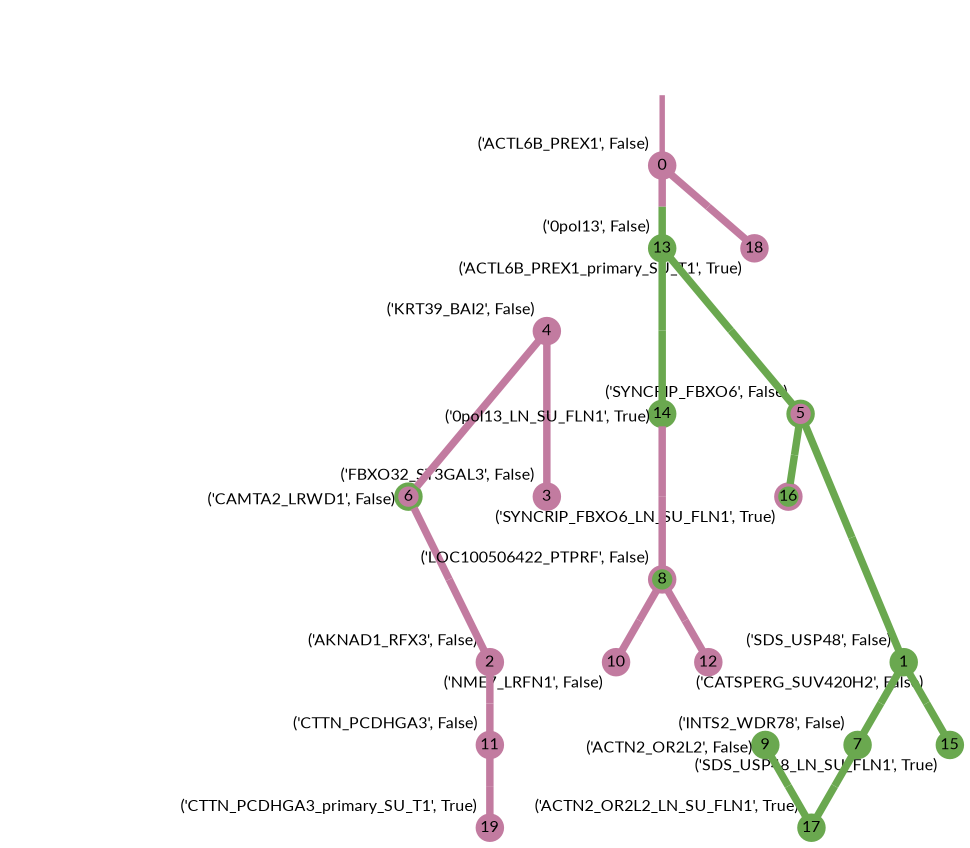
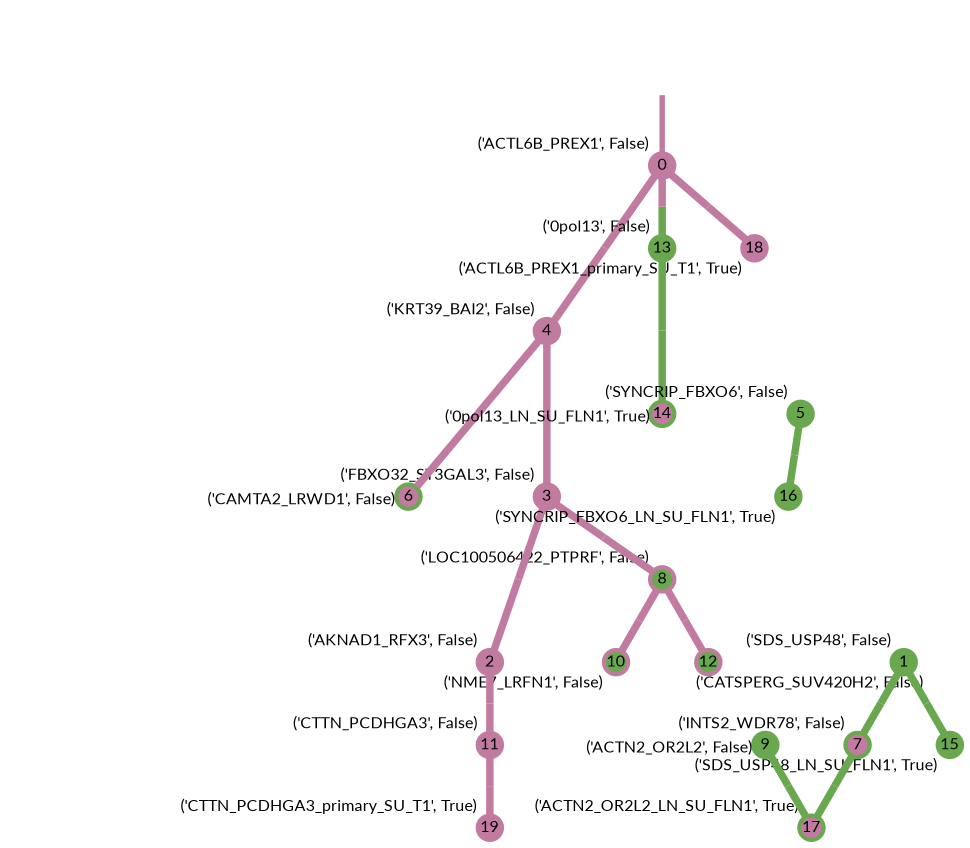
edge "0 ('ACTL6B_PREX1', False)" -> "4 ('KRT39_BAI2', False)": added
edge "13 ('0pol13', False)" -> "5 ('SYNCRIP_FBXO6', False)": removed
node "14 ('0pol13_LN_SU_FLN1', True)": fillcolor #6aa84fff -> #c27ba0ff
node "5 ('SYNCRIP_FBXO6', False)": fillcolor #c27ba0ff -> #6aa84fff
edge "14 ('0pol13_LN_SU_FLN1', True)" -> "8 ('LOC100506422_PTPRF', False)": now "3 ('FBXO32_ST3GAL3', False)" -> "8 ('LOC100506422_PTPRF', False)"
node "16 ('SYNCRIP_FBXO6_LN_SU_FLN1', True)": color #c27ba0ff -> #6aa84fff
edge "5 ('SYNCRIP_FBXO6', False)" -> "1 ('SDS_USP48', False)": removed
edge "6 ('CAMTA2_LRWD1', False)" -> "2 ('AKNAD1_RFX3', False)": now "3 ('FBXO32_ST3GAL3', False)" -> "2 ('AKNAD1_RFX3', False)"
node "10 ('NME7_LRFN1', False)": fillcolor #c27ba0ff -> #6aa84fff
node "12 ('CATSPERG_SUV420H2', False)": fillcolor #c27ba0ff -> #6aa84fff
node "7 ('INTS2_WDR78', False)": fillcolor #6aa84fff -> #c27ba0ff
node "17 ('ACTN2_OR2L2_LN_SU_FLN1', True)": fillcolor #6aa84fff -> #c27ba0ff
